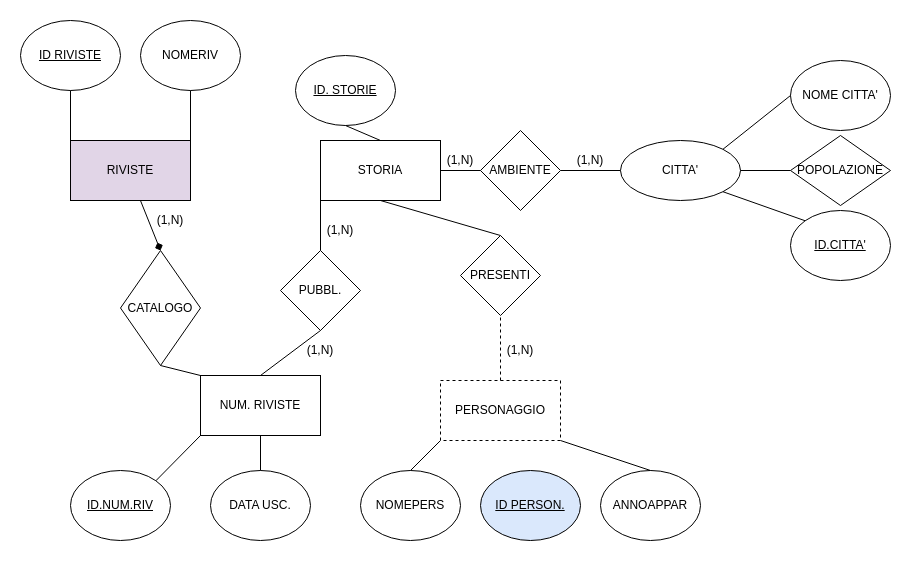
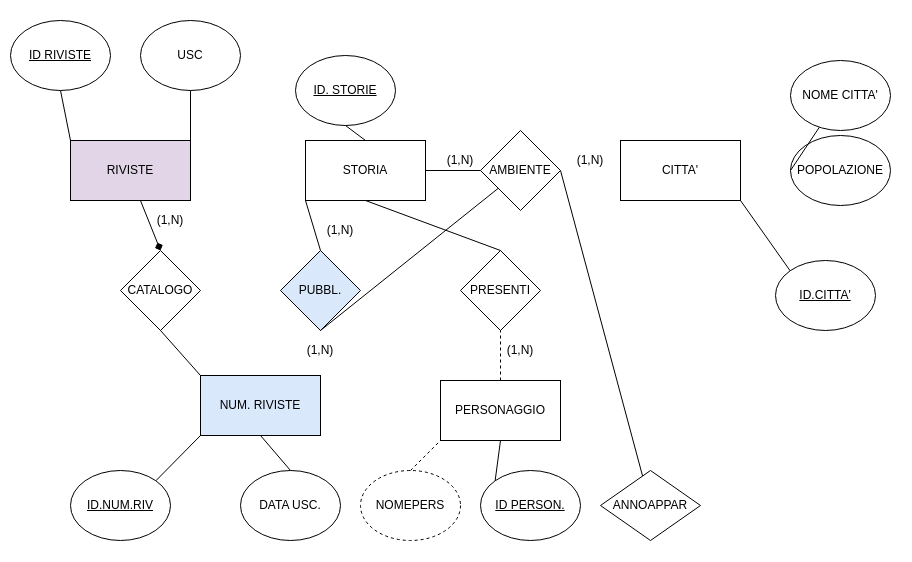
node "ID RIVISTE": moved (71, 56) -> (61, 56)
node "NOMERIV": label "NOMERIV" -> "USC"
edge "NOME CITTA'" -- "CITTA'": removed
node "STORIA": moved (381, 171) -> (366, 171)
edge "AMBIENTE" -- "CITTA'": now "AMBIENTE" -- "ANNOAPPAR"
node "CITTA'": shape ellipse -> rectangle
edge "CITTA'" -- "POPOLAZIONE": now "NOME CITTA'" -- "POPOLAZIONE"
node "POPOLAZIONE": shape diamond -> ellipse
node "ID.CITTA'": moved (841, 246) -> (826, 296)
node "PRESENTI": moved (501, 276) -> (501, 291)
node "PUBBL.": fillcolor #ffffff -> #dae8fc
node "CATALOGO": size 80x115 -> 80x80
edge "PUBBL." -- "NUM. RIVISTE": now "PUBBL." -- "AMBIENTE"
node "NUM. RIVISTE": fillcolor #ffffff -> #dae8fc
node "PERSONAGGIO": style dashed -> solid
edge "PERSONAGGIO" -- "NOMEPERS": style solid -> dashed
edge "PERSONAGGIO" -- "ANNOAPPAR": removed
edge "PERSONAGGIO" -- "ID PERSON.": added
node "DATA USC.": moved (261, 506) -> (291, 506)
node "NOMEPERS": style solid -> dashed
node "ID PERSON.": fillcolor #dae8fc -> #ffffff
node "ANNOAPPAR": shape ellipse -> diamond
